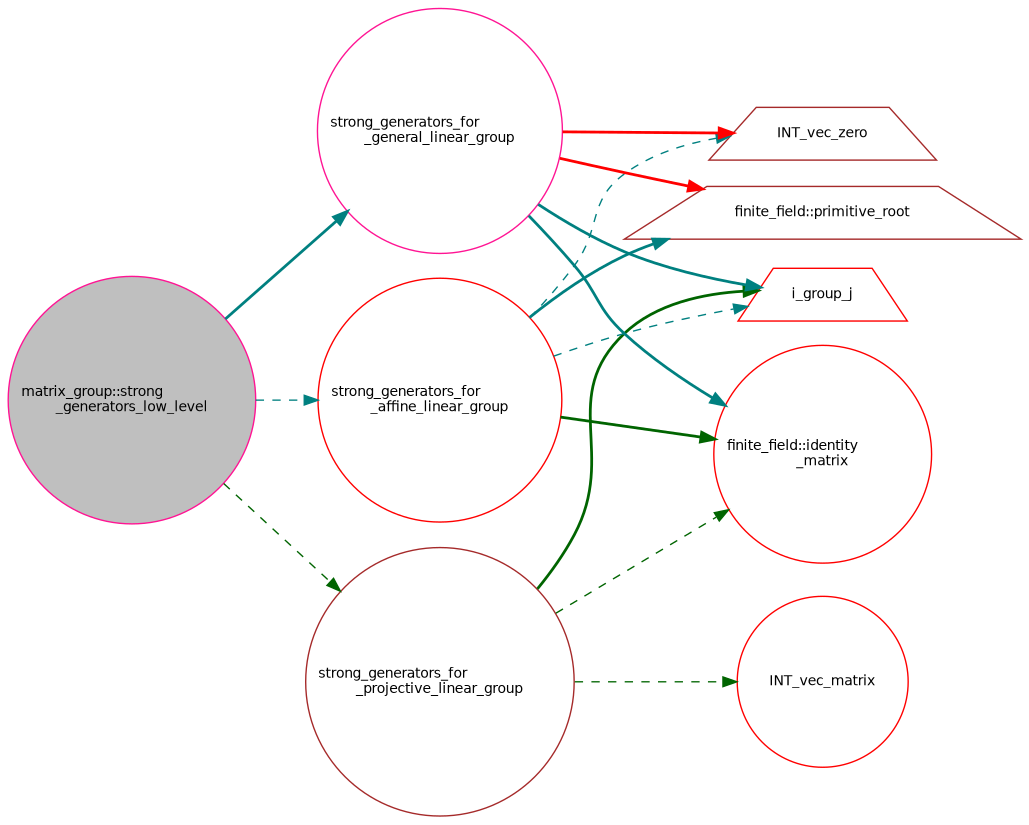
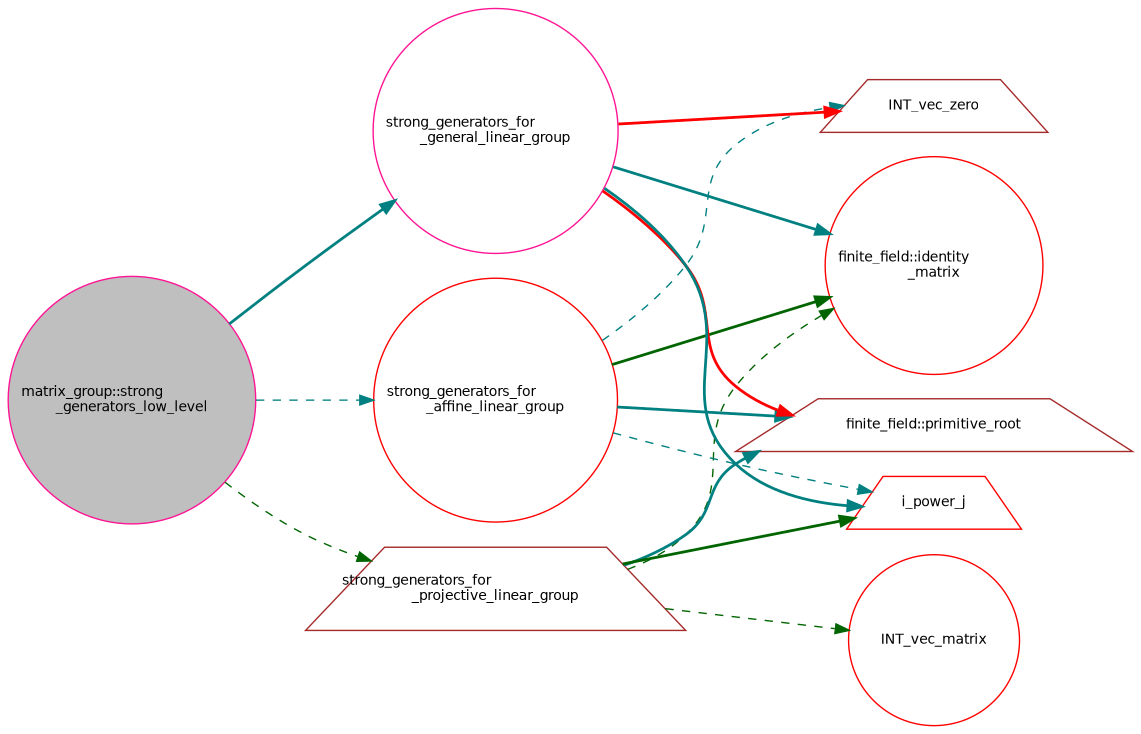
node "i_group_j": label "i_group_j" -> "i_power_j"
edge "strong_generators_for _projective_linear_group" -> "finite_field::primitive_root": added
node "strong_generators_for _projective_linear_group": shape circle -> trapezium
